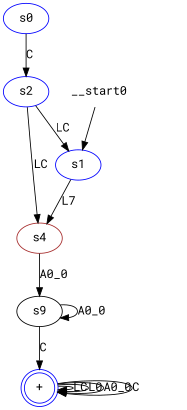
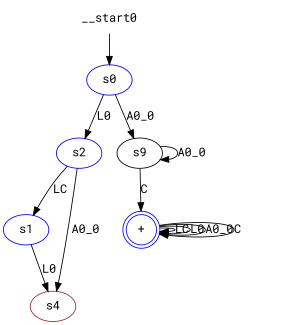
edge "s0" -> "s2": label "C" -> "L0"
edge "__start0" -> "s1": now "__start0" -> "s0"
edge "s2" -> "s4": label "LC" -> "A0_0"
edge "s1" -> "s4": label "L7" -> "L0"
edge "s4" -> "s9": now "s0" -> "s9"
